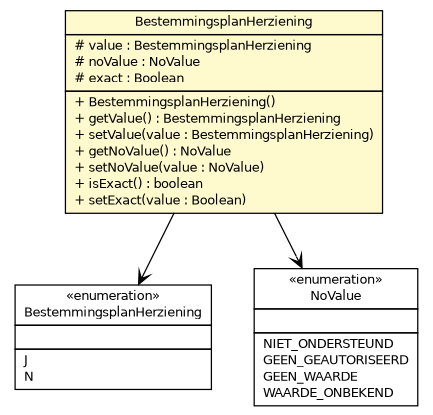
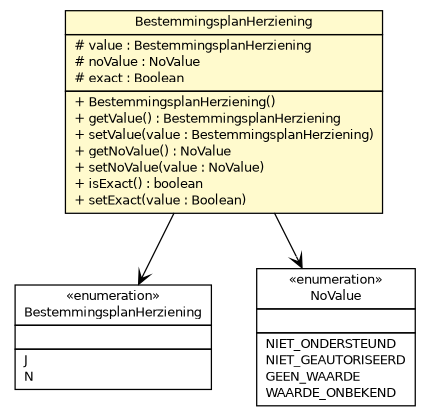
node "NoValue": text "GEEN_GEAUTORISEERD" -> "NIET_GEAUTORISEERD"
